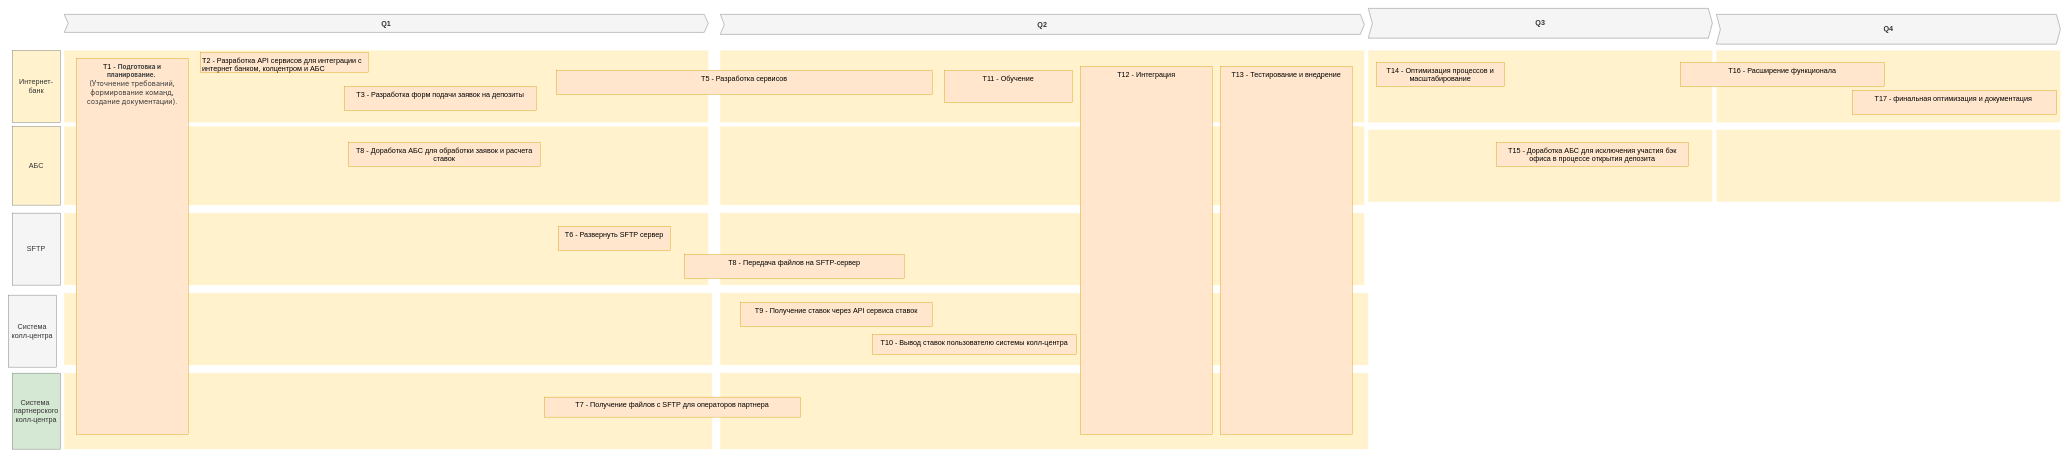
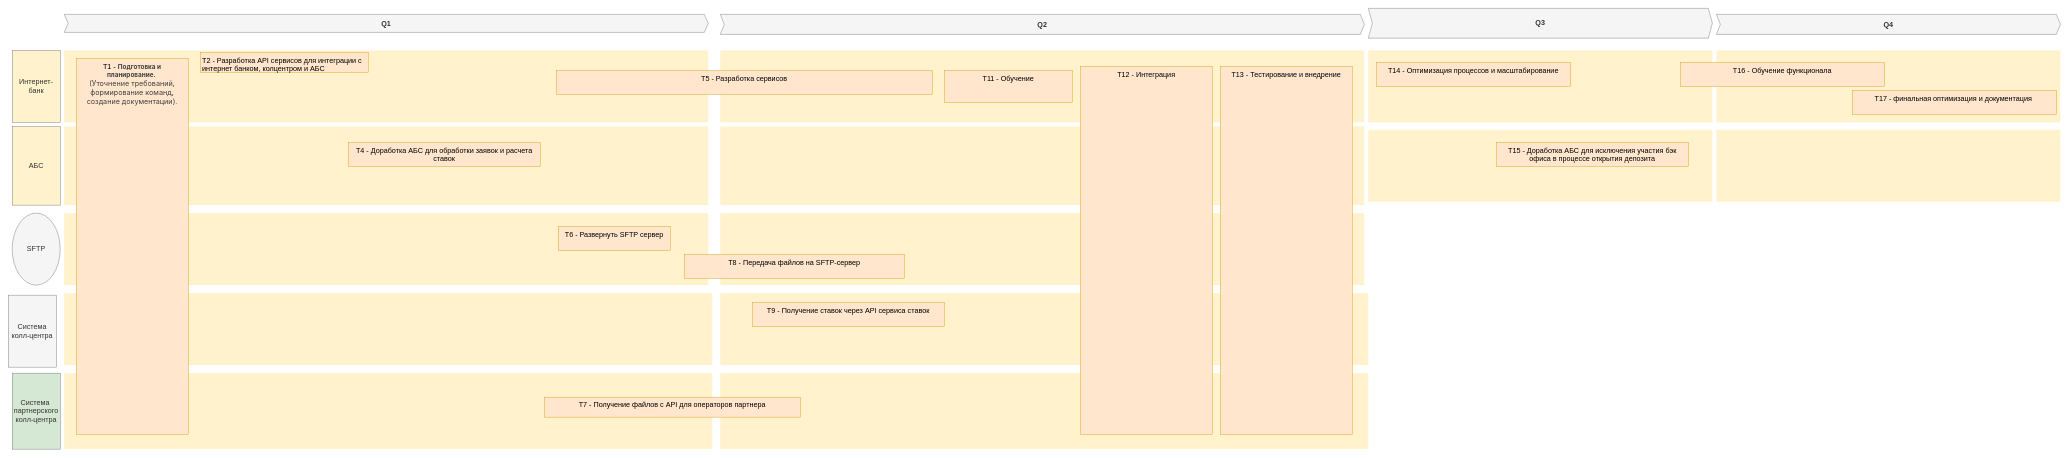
node "Q4": size 344x30 -> 344x20
node "T16 - Расширение функционала": label "T16 - Расширение функционала" -> "T16 - Обучение функционала"
node "T14 - Оптимизация процессов и масштабирование": size 128x24 -> 194x24
node "T3 - Разработка форм подачи заявок на депозиты": removed
node "T8 - Доработка АБС для обработки заявок и расчета ставок": label "T8 - Доработка АБС для обработки заявок и расчета ставок" -> "T4 - Доработка АБС для обработки заявок и расчета ставок"
node "SFTP": shape rectangle -> ellipse
node "T9 - Получение ставок через API сервиса ставок": moved (836, 314) -> (848, 314)
node "T10 - Вывод ставок пользователю системы колл-центра": removed
node "T7 - Получение файлов с SFTP для операторов партнера": label "T7 - Получение файлов с SFTP для операторов партнера" -> "T7 - Получение файлов с API для операторов партнера"
